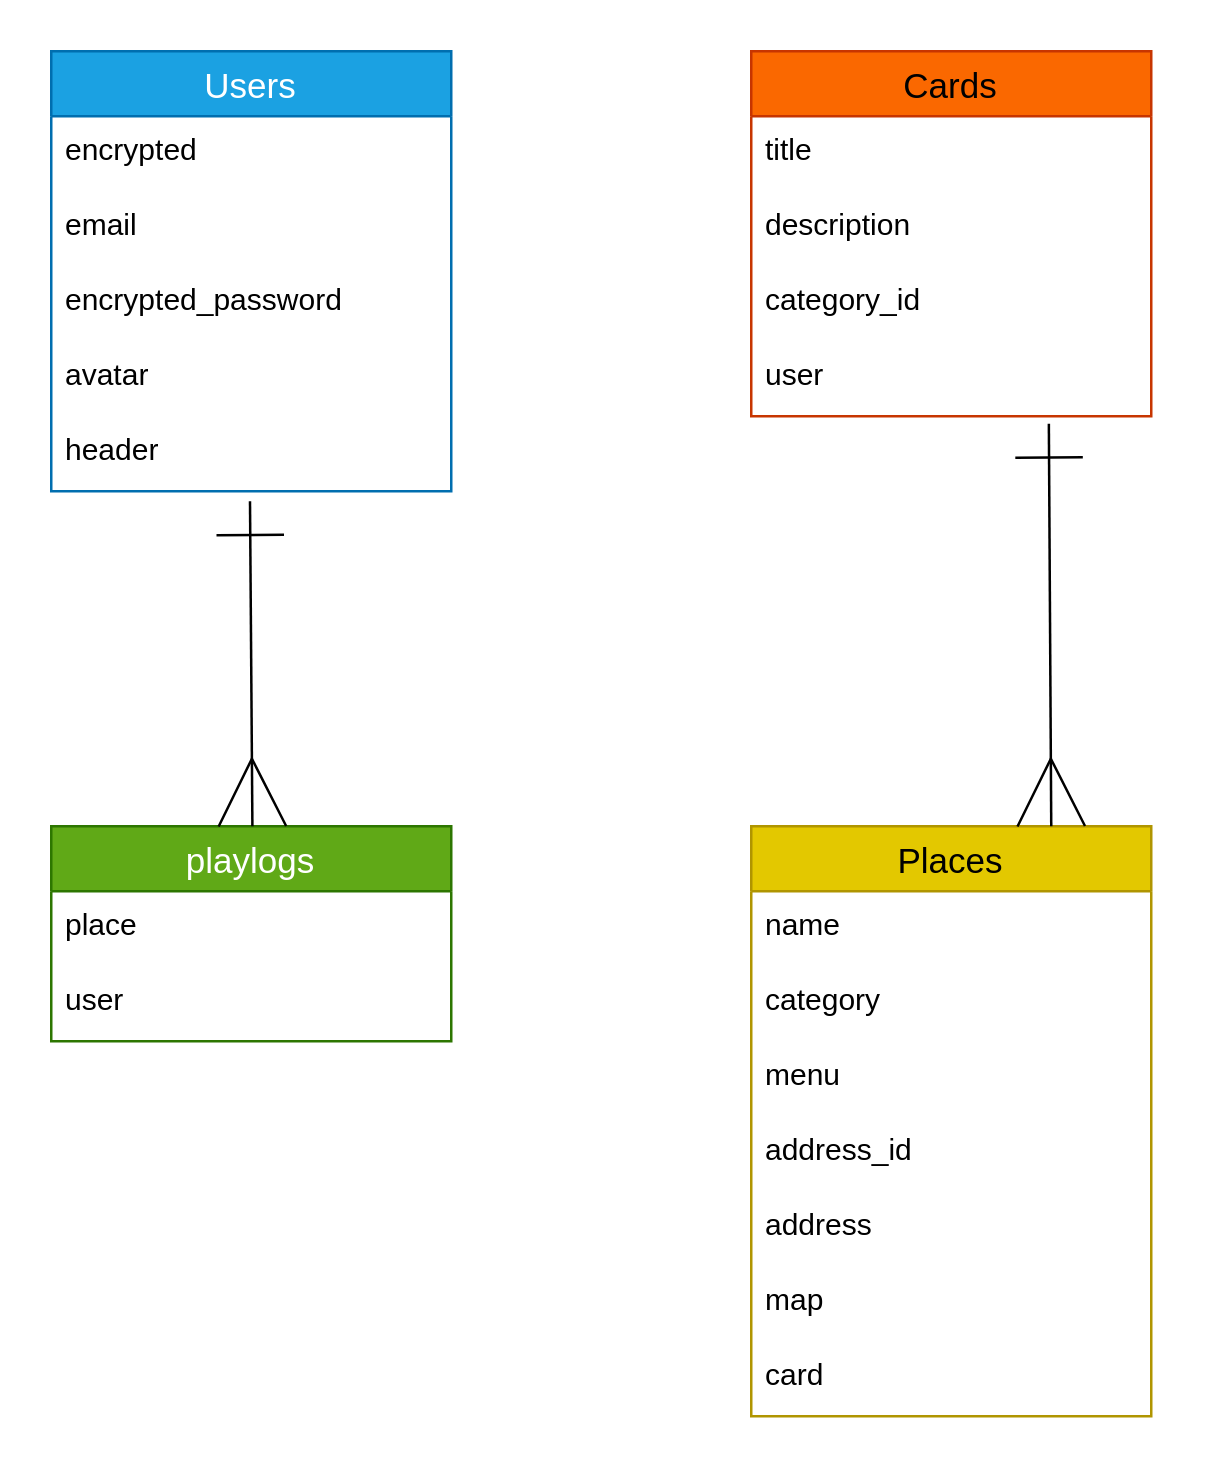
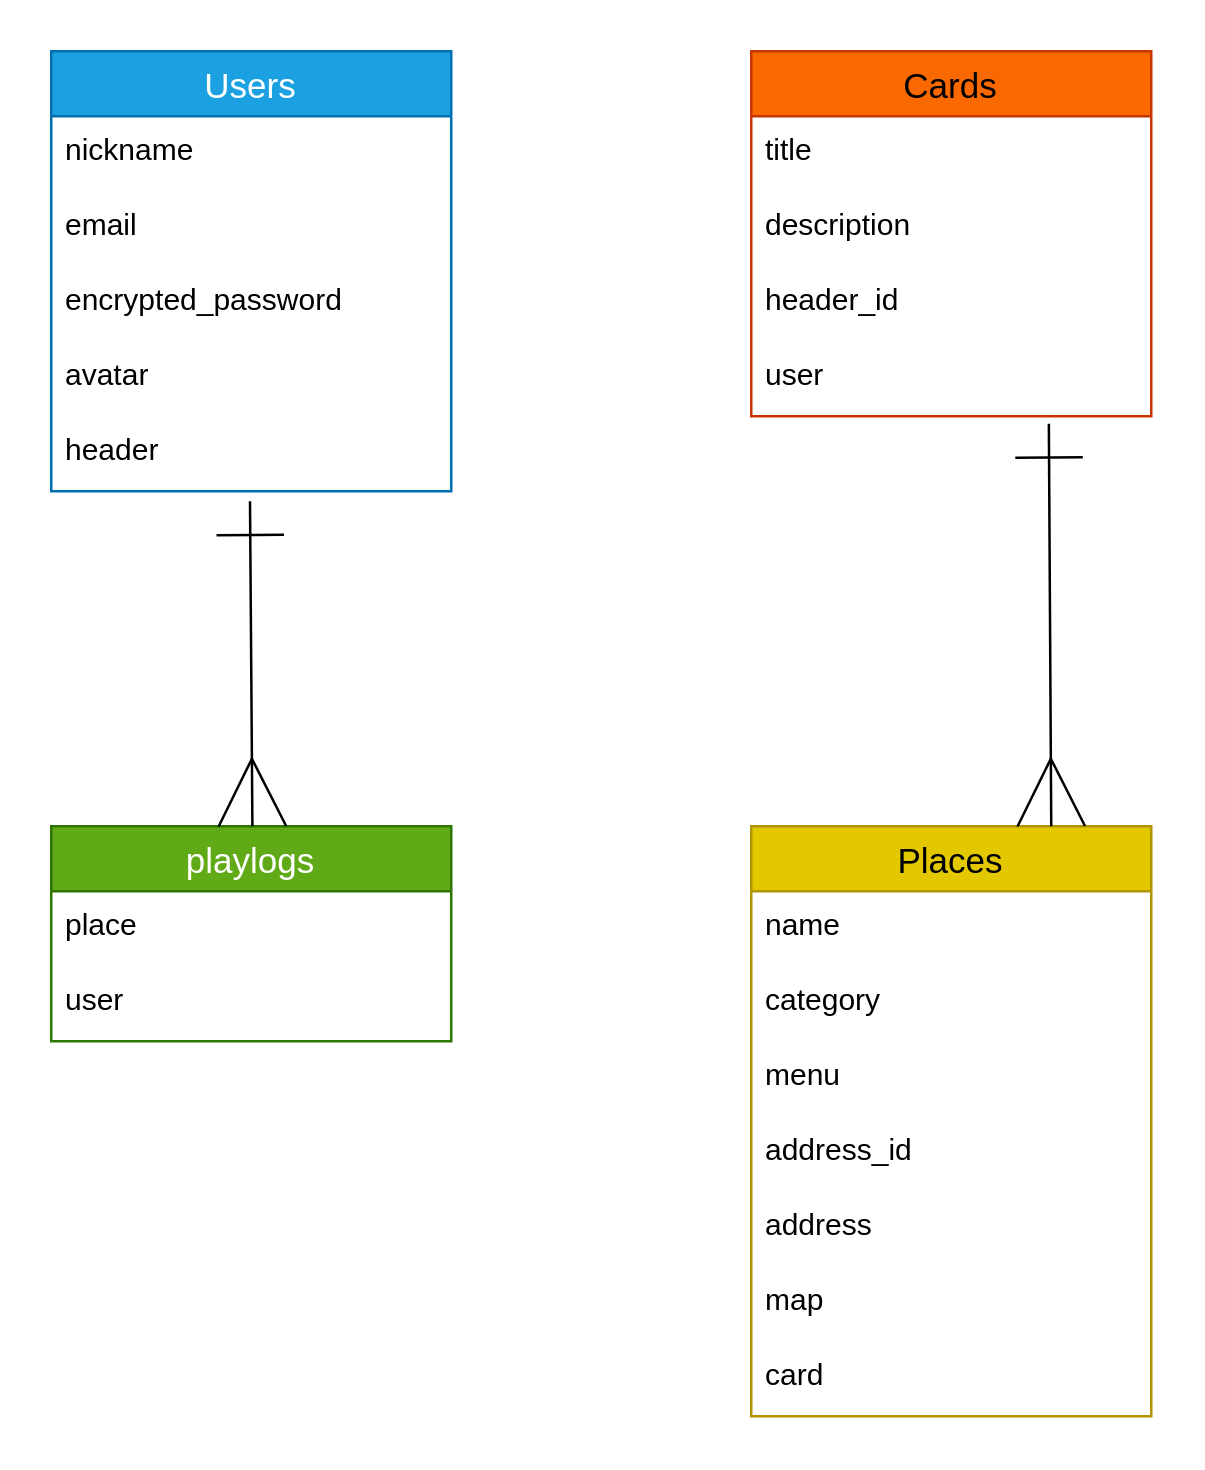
node "encrypted": label "encrypted" -> "nickname"
node "category_id": label "category_id" -> "header_id"
